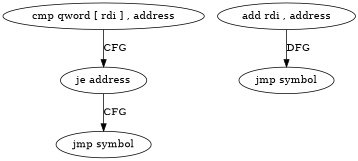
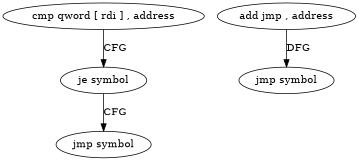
node "add rdi , address": label "add rdi , address" -> "add jmp , address"
node "je address": label "je address" -> "je symbol"
